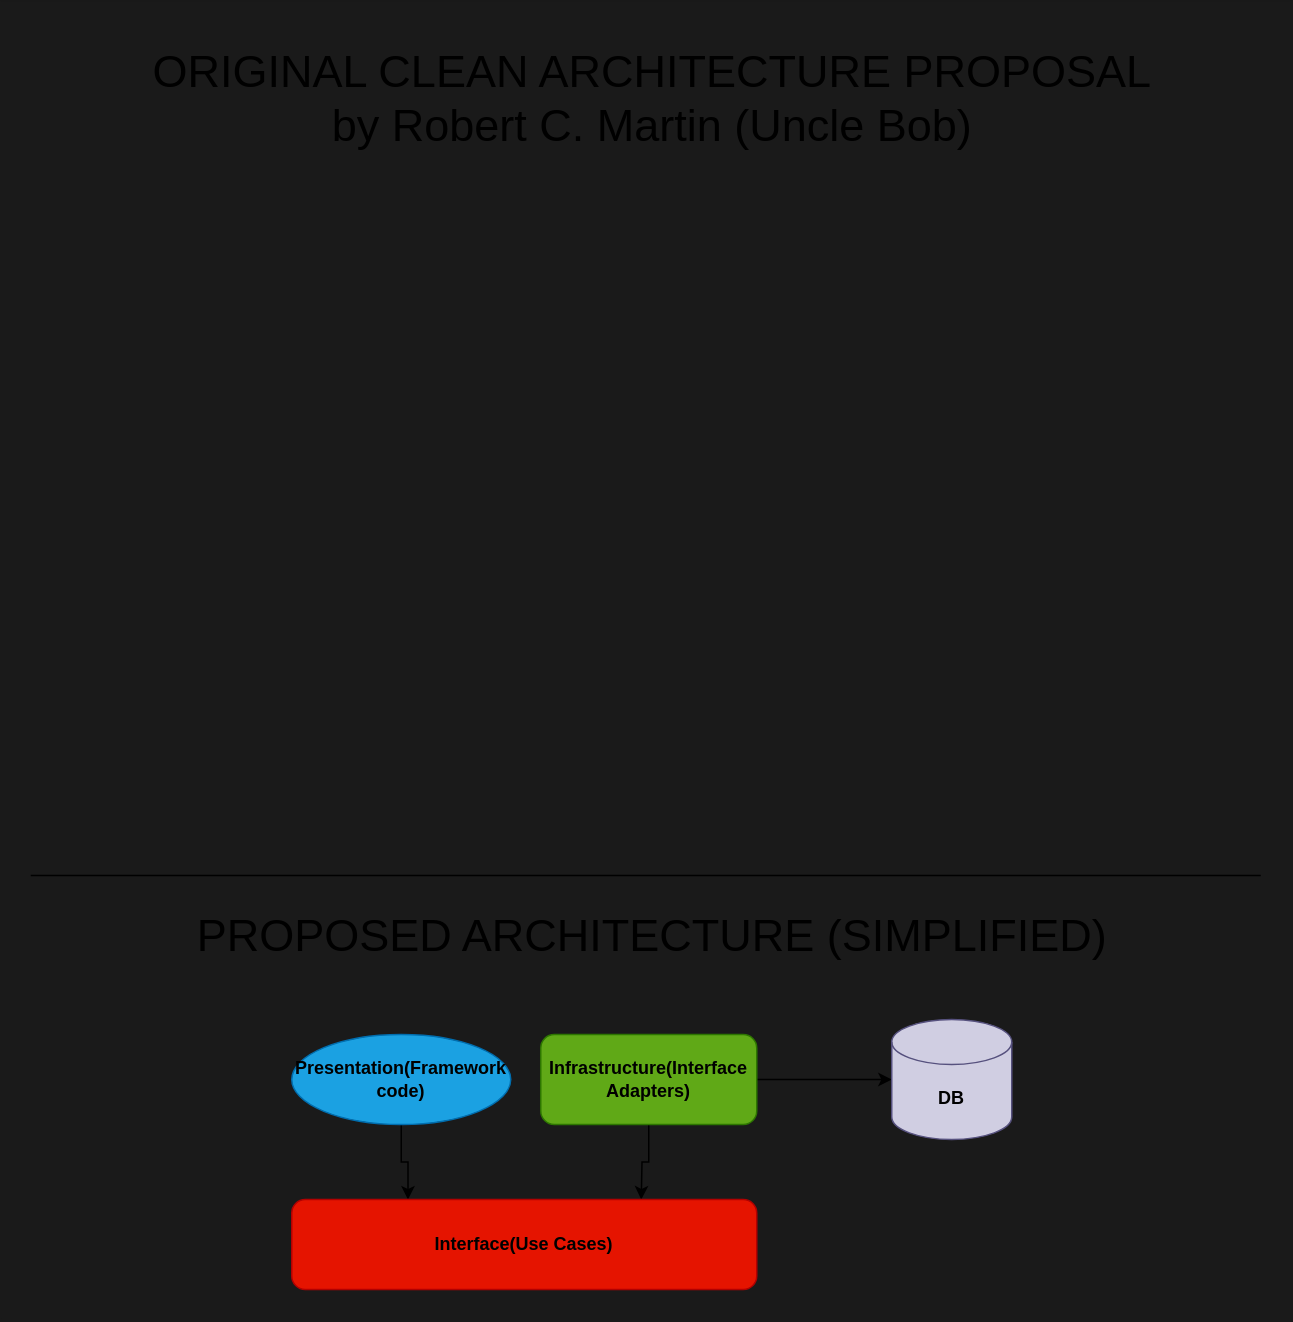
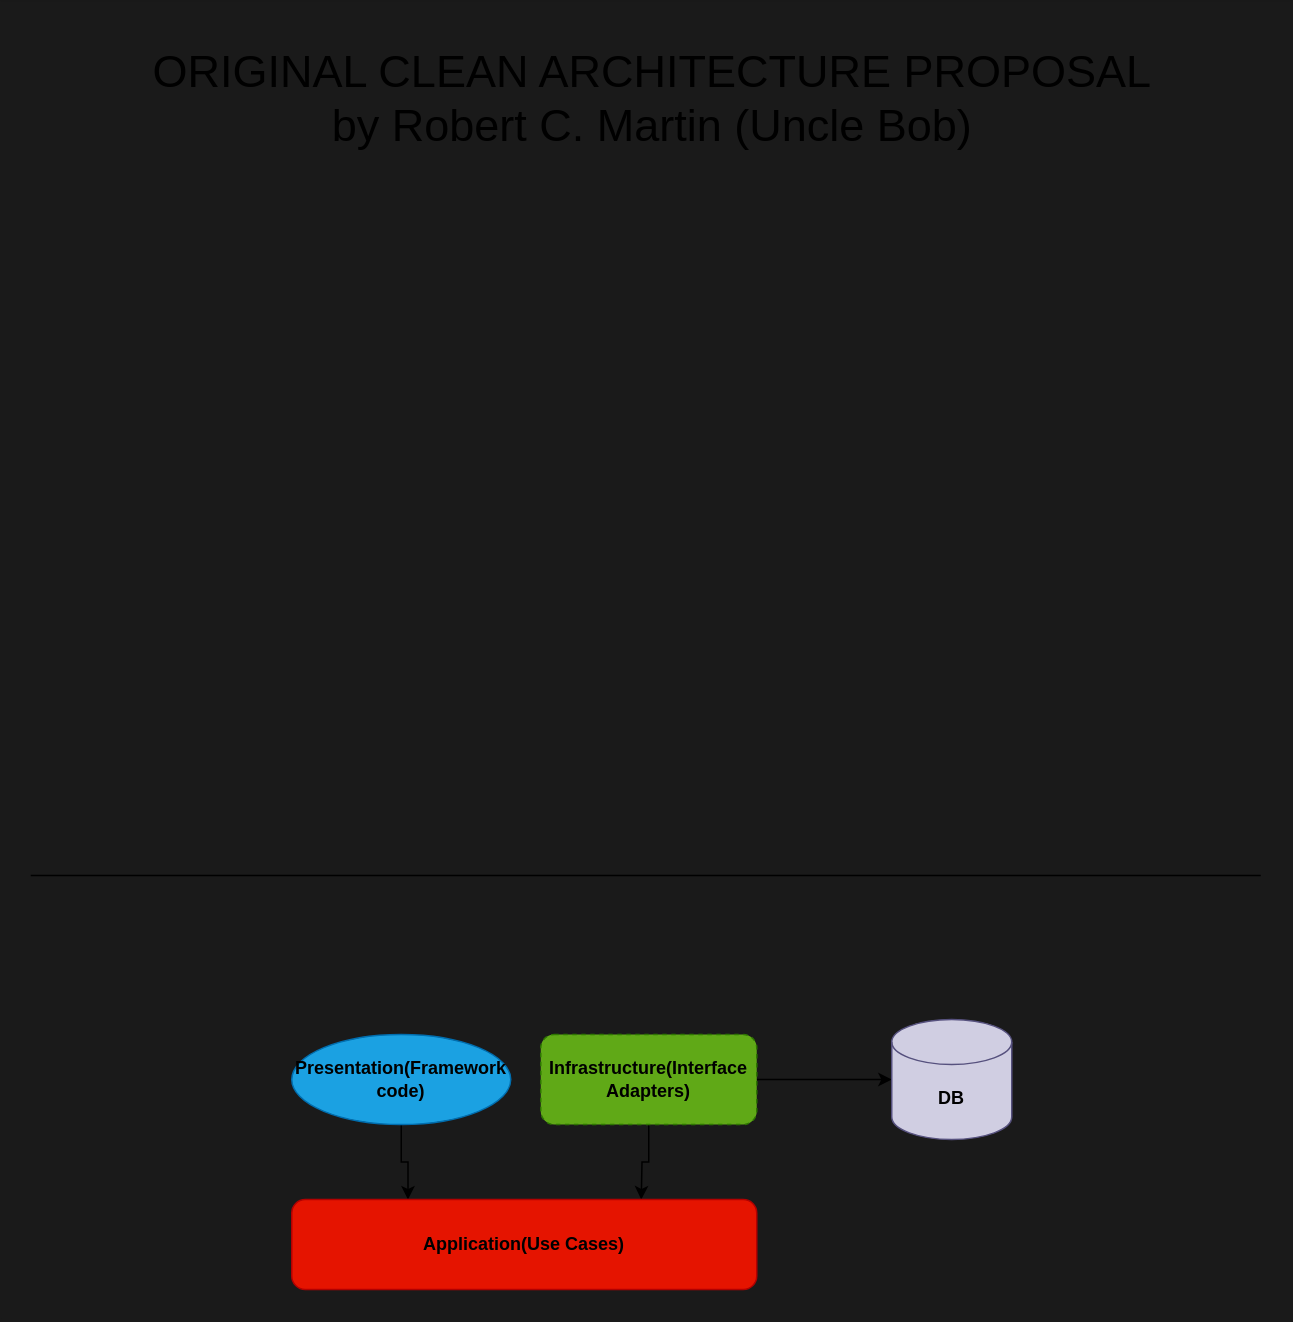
node "PROPOSED ARCHITECTURE (SIMPLIFIED)": removed
node "Infrastructure(Interface Adapters)": style solid -> dashed
node "Interface(Use Cases)": label "Interface(Use Cases)" -> "Application(Use Cases)"
